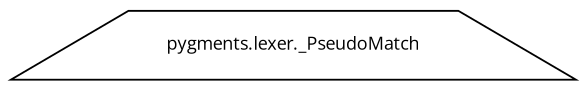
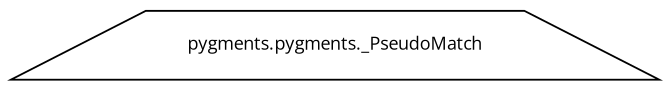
node "pygments.lexer._PseudoMatch": label "pygments.lexer._PseudoMatch" -> "pygments.pygments._PseudoMatch"
